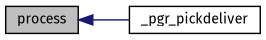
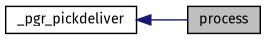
edge "_pgr_pickdeliver" -> "process": reversed
